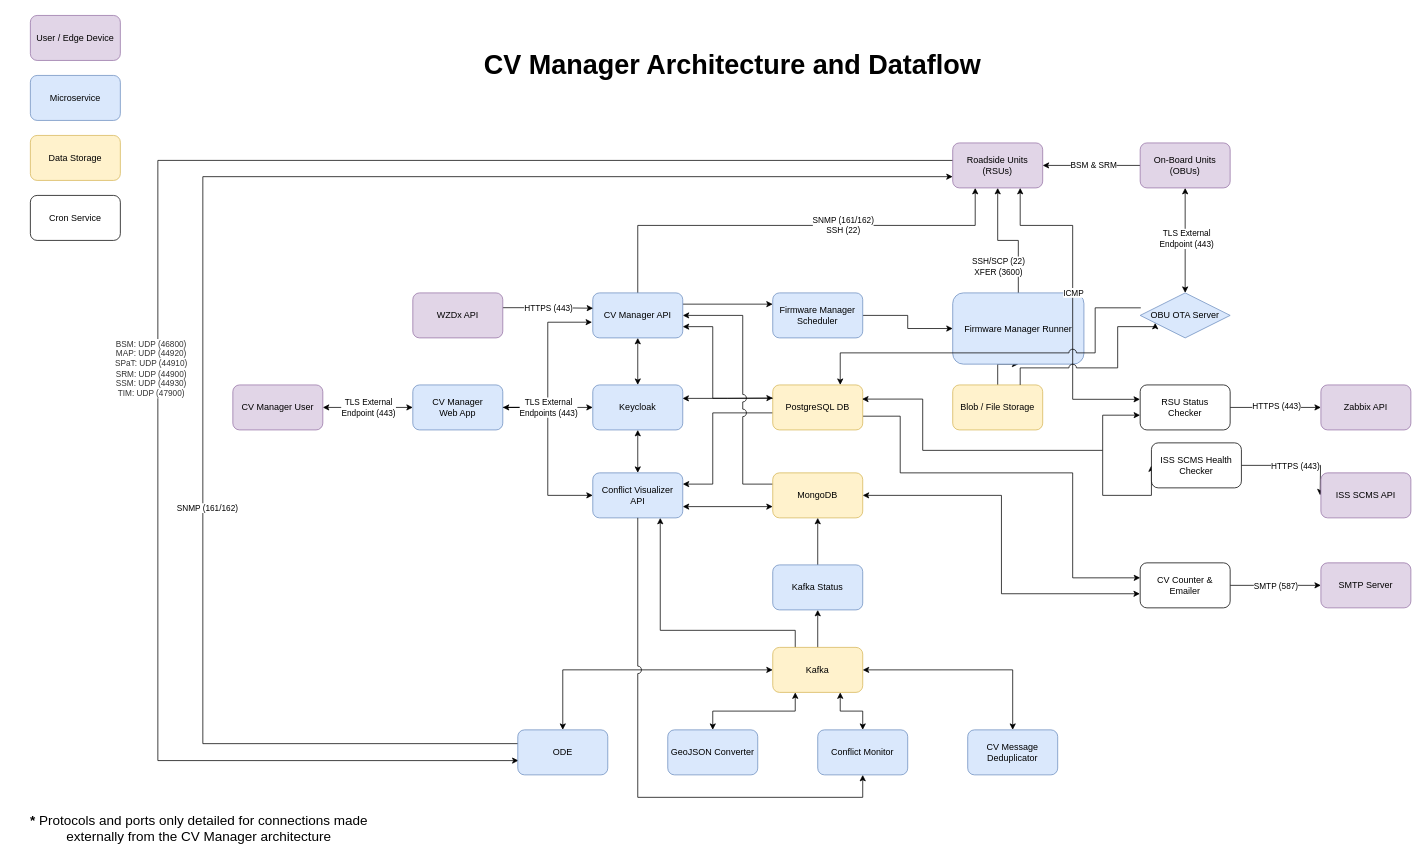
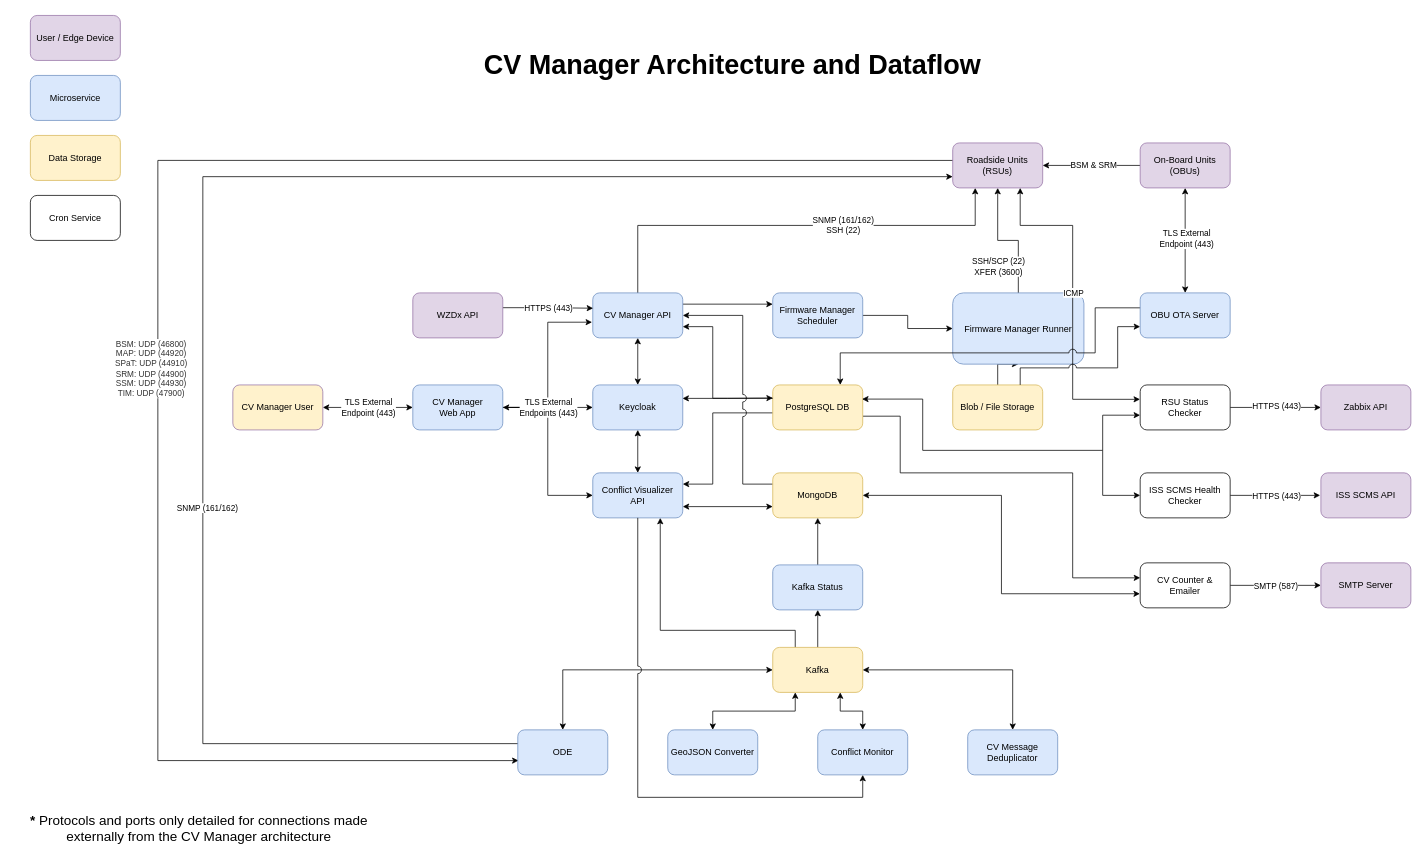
node "OBU OTA Server": shape diamond -> rounded rectangle
node "CV Manager User": fillcolor #e1d5e7 -> #fff2cc
node "ISS SCMS Health Checker": moved (1197, 465) -> (1185, 495)
